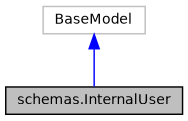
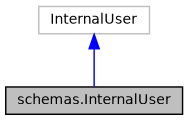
node "BaseModel": label "BaseModel" -> "InternalUser"
